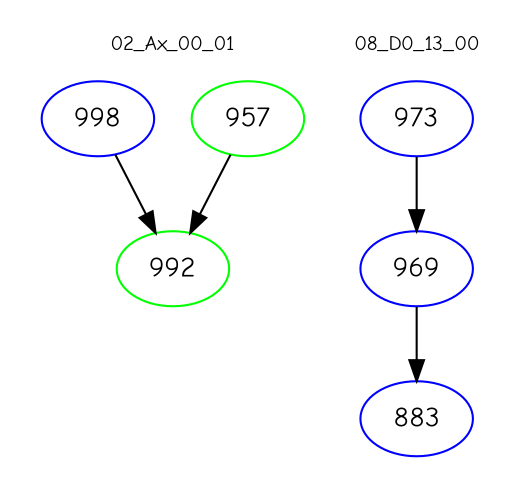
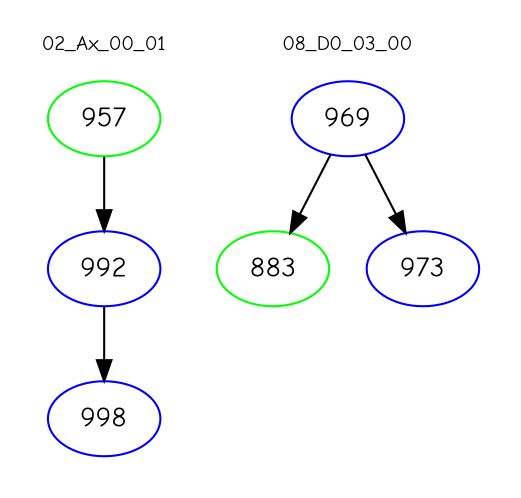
cluster "08_D0_13_00": label "08_D0_13_00" -> "08_D0_03_00"
edge "998" -> "992": reversed
edge "973" -> "969": reversed
node "992": color green -> blue
node "883": color blue -> green
